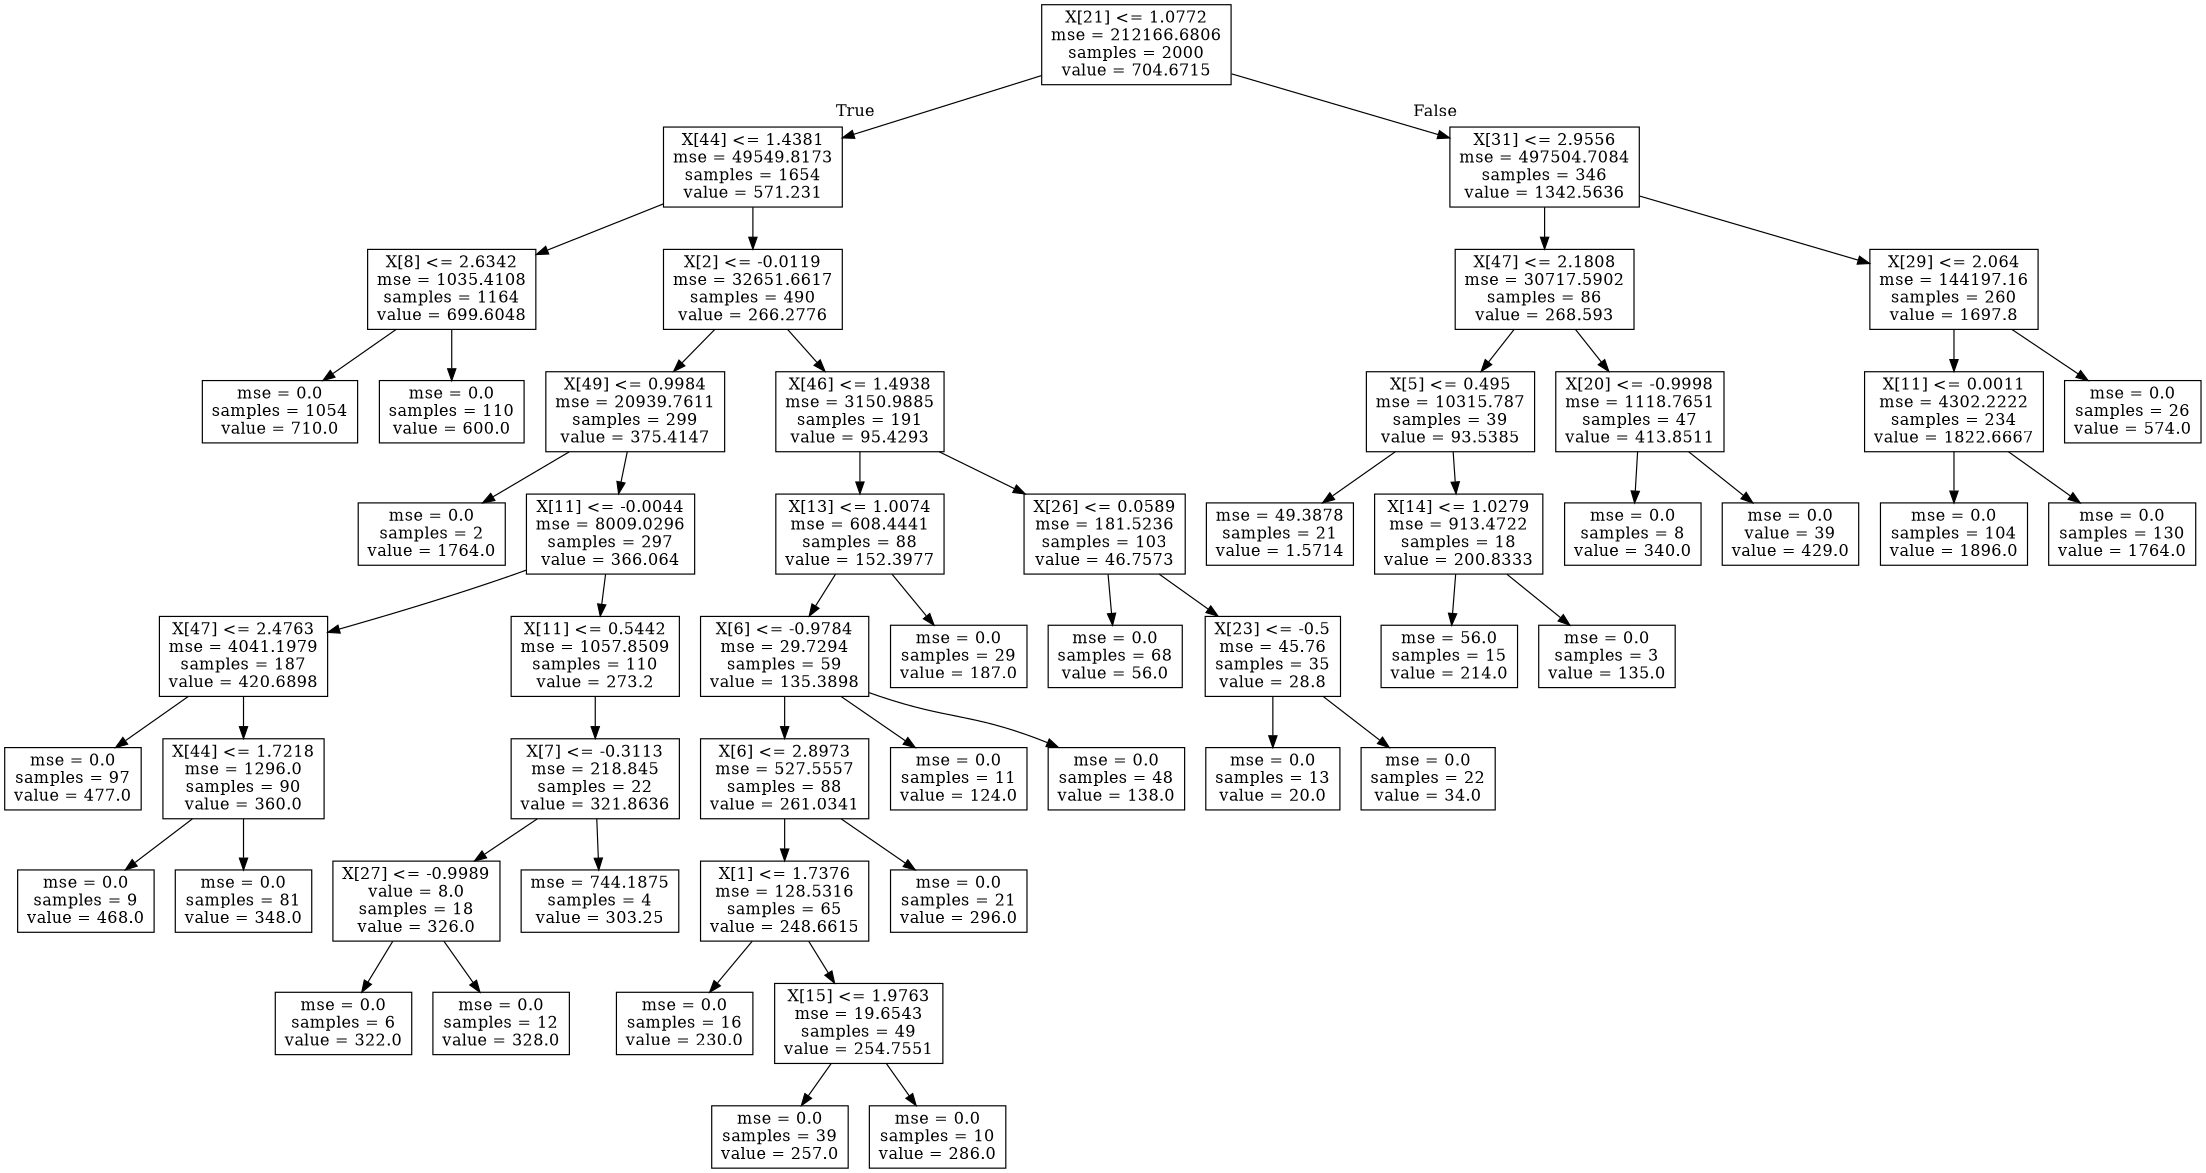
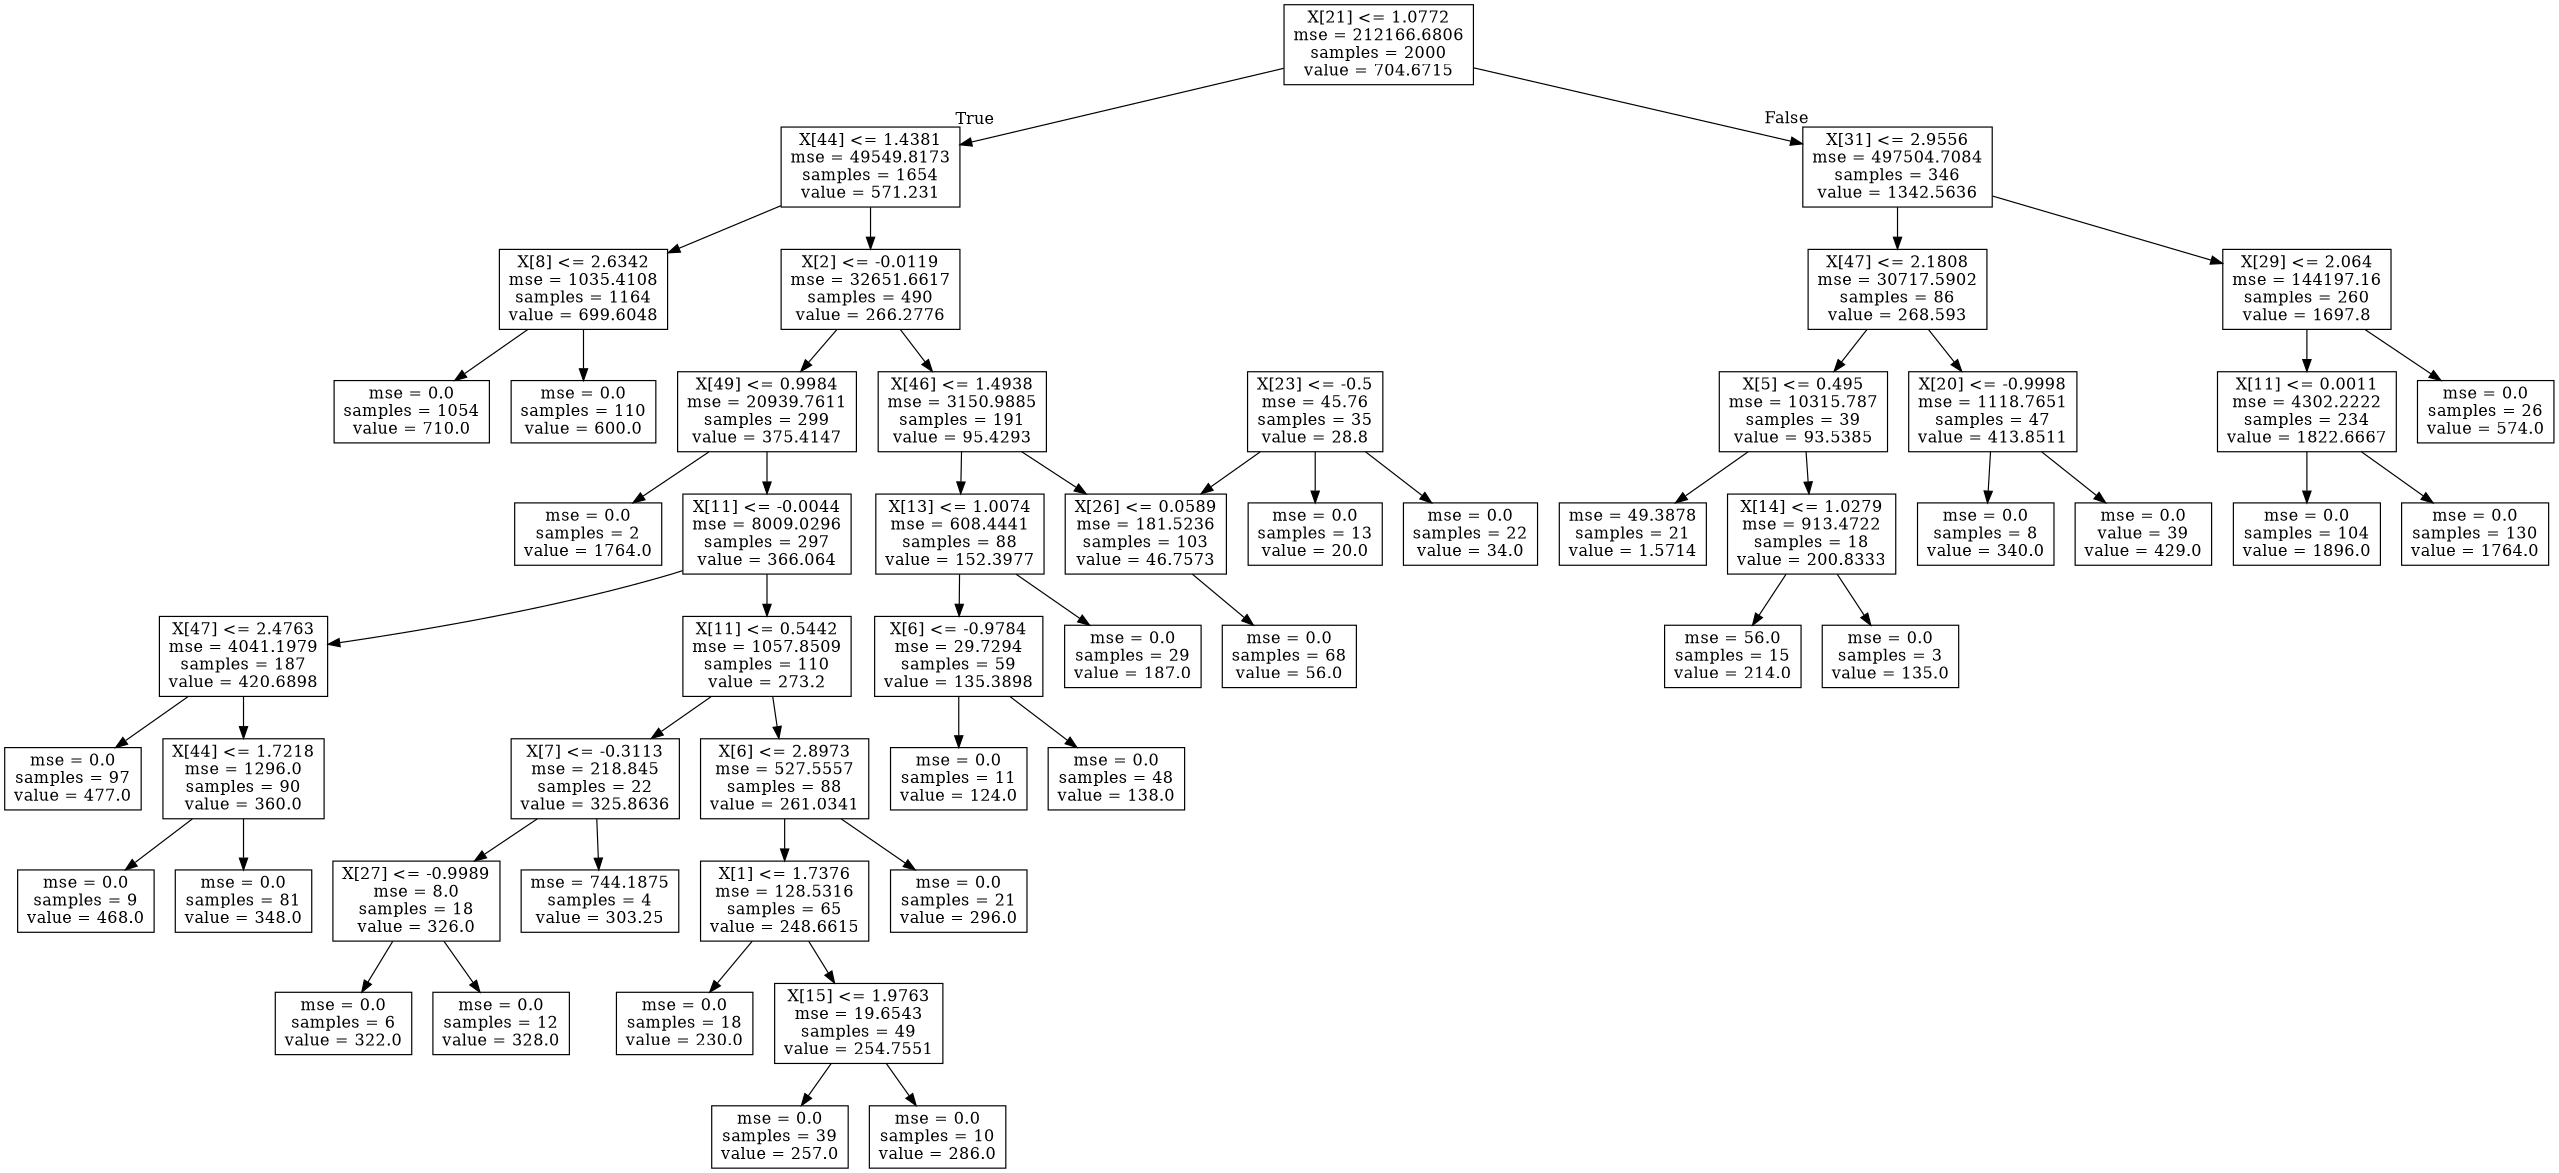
edge "X[26] <= 0.0589 mse = 181.5236 samples = 103 value = 46.7573" -> "X[23] <= -0.5 mse = 45.76 samples = 35 value = 28.8": reversed
edge "X[6] <= -0.9784 mse = 29.7294 samples = 59 value = 135.3898" -> "X[6] <= 2.8973 mse = 527.5557 samples = 88 value = 261.0341": now "X[11] <= 0.5442 mse = 1057.8509 samples = 110 value = 273.2" -> "X[6] <= 2.8973 mse = 527.5557 samples = 88 value = 261.0341"
node "X[7] <= -0.3113 mse = 218.845 samples = 22 value = 321.8636": label "X[7] <= -0.3113 mse = 218.845 samples = 22 value = 321.8636" -> "X[7] <= -0.3113 mse = 218.845 samples = 22 value = 325.8636"
node "X[27] <= -0.9989 value = 8.0 samples = 18 value = 326.0": label "X[27] <= -0.9989 value = 8.0 samples = 18 value = 326.0" -> "X[27] <= -0.9989 mse = 8.0 samples = 18 value = 326.0"
node "mse = 0.0 samples = 16 value = 230.0": label "mse = 0.0 samples = 16 value = 230.0" -> "mse = 0.0 samples = 18 value = 230.0"
